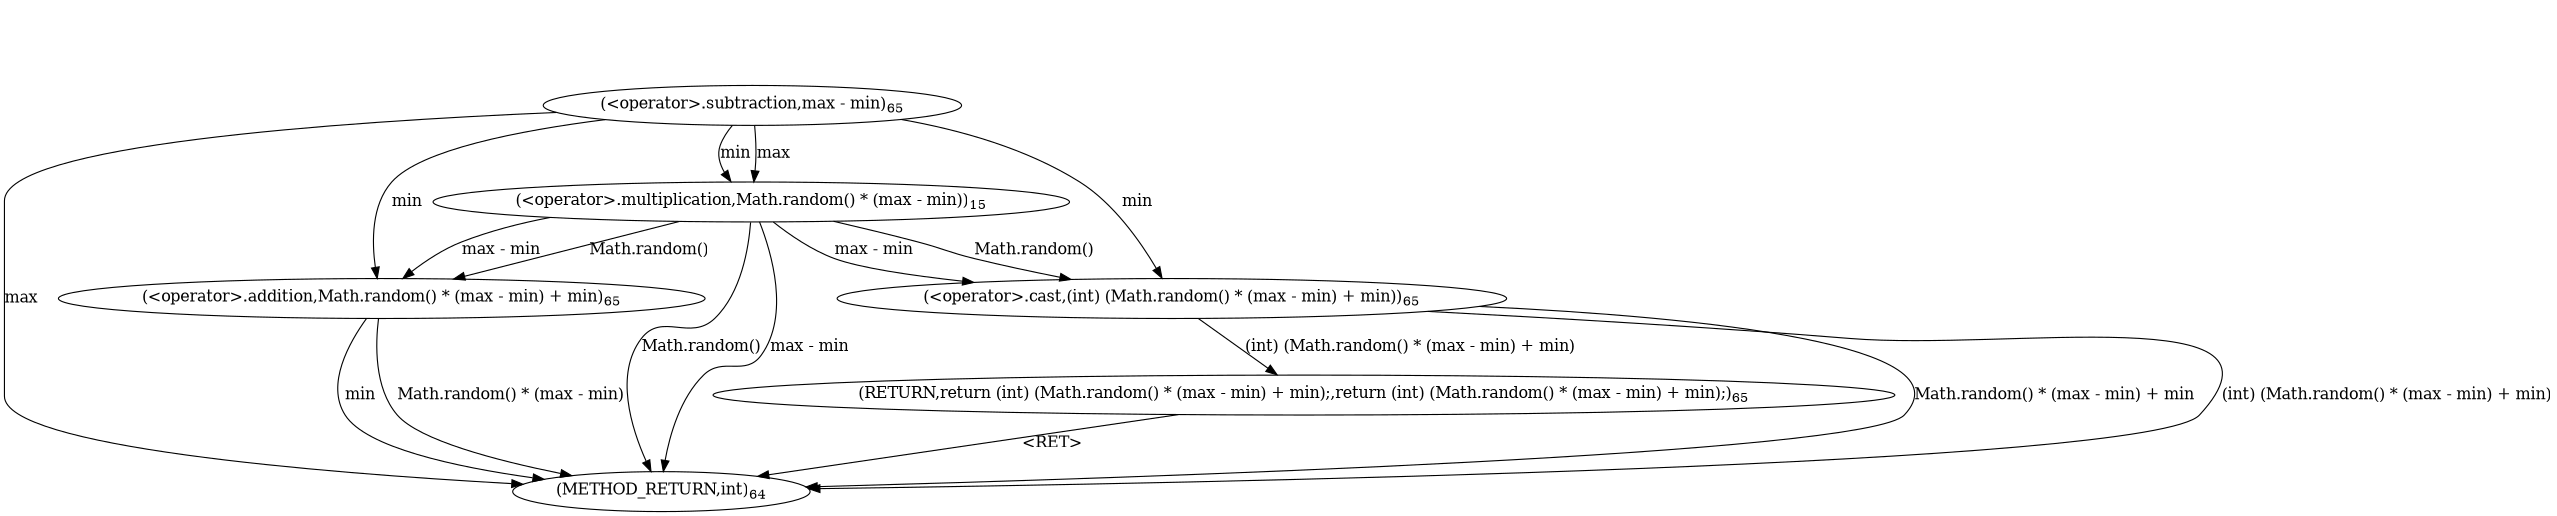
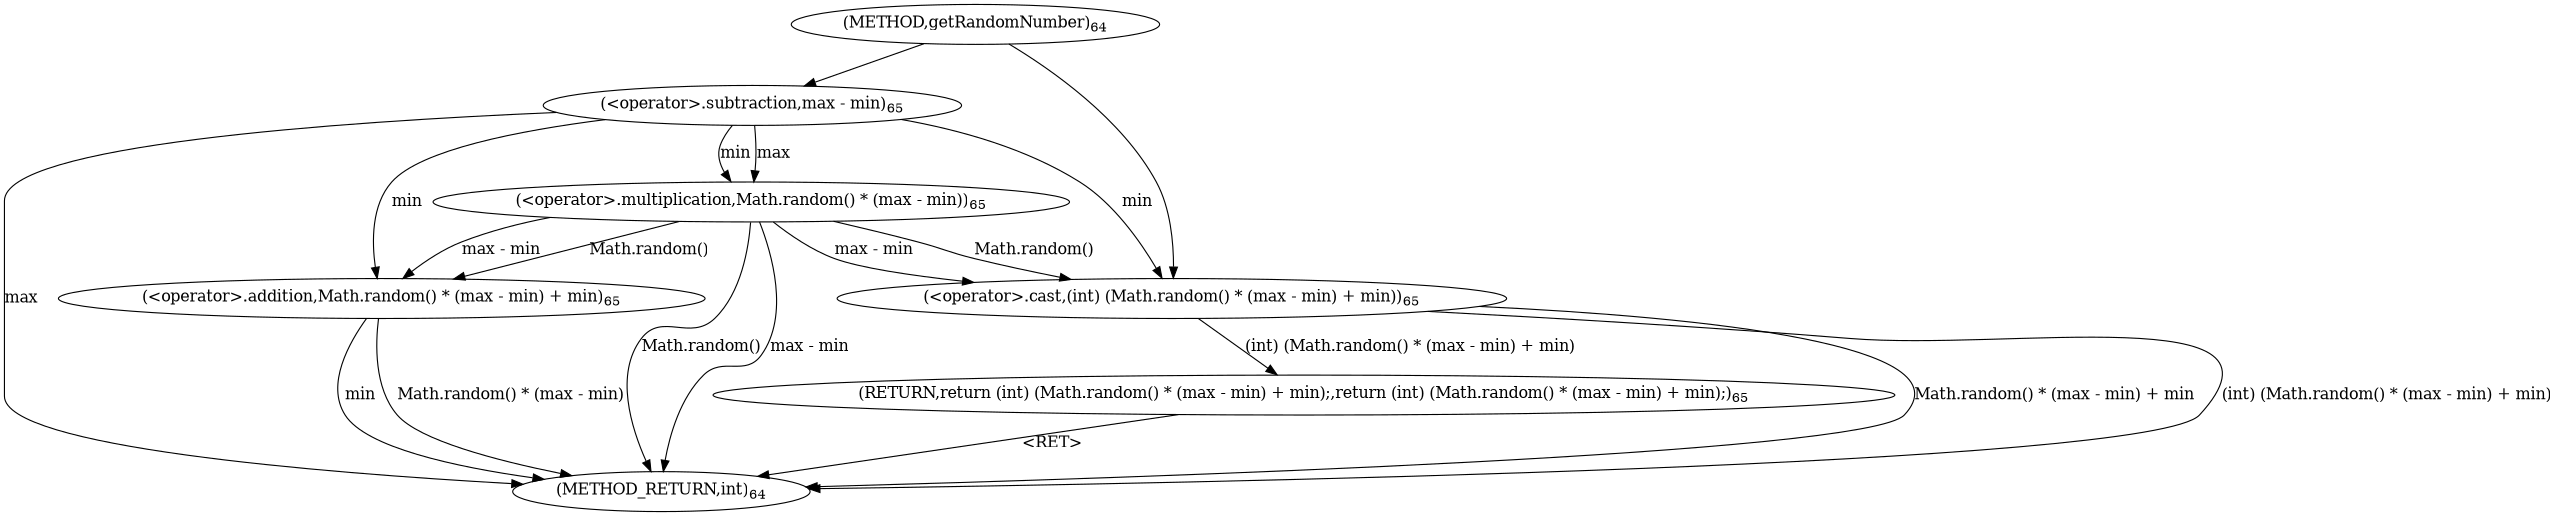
node "(METHOD,getRandomNumber)": added
node "(<operator>.multiplication,Math.random() * (max - min))": text "15" -> "65"
